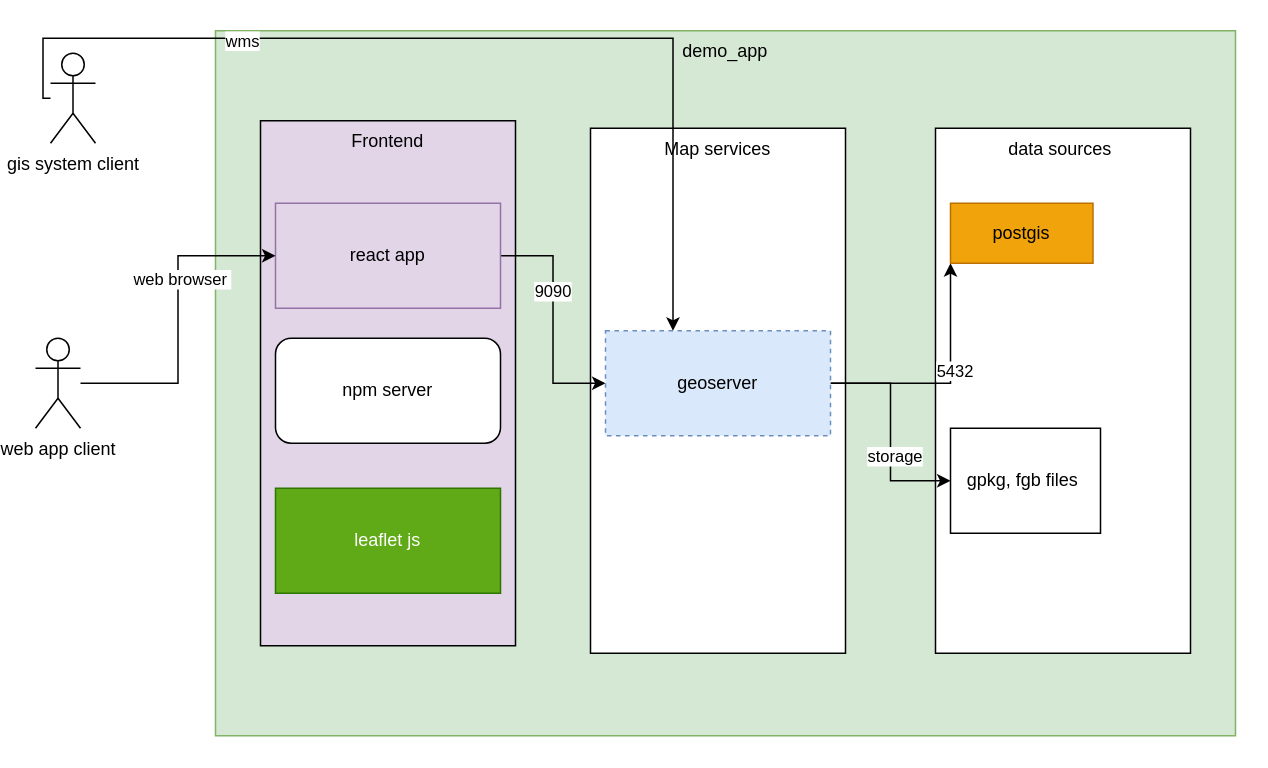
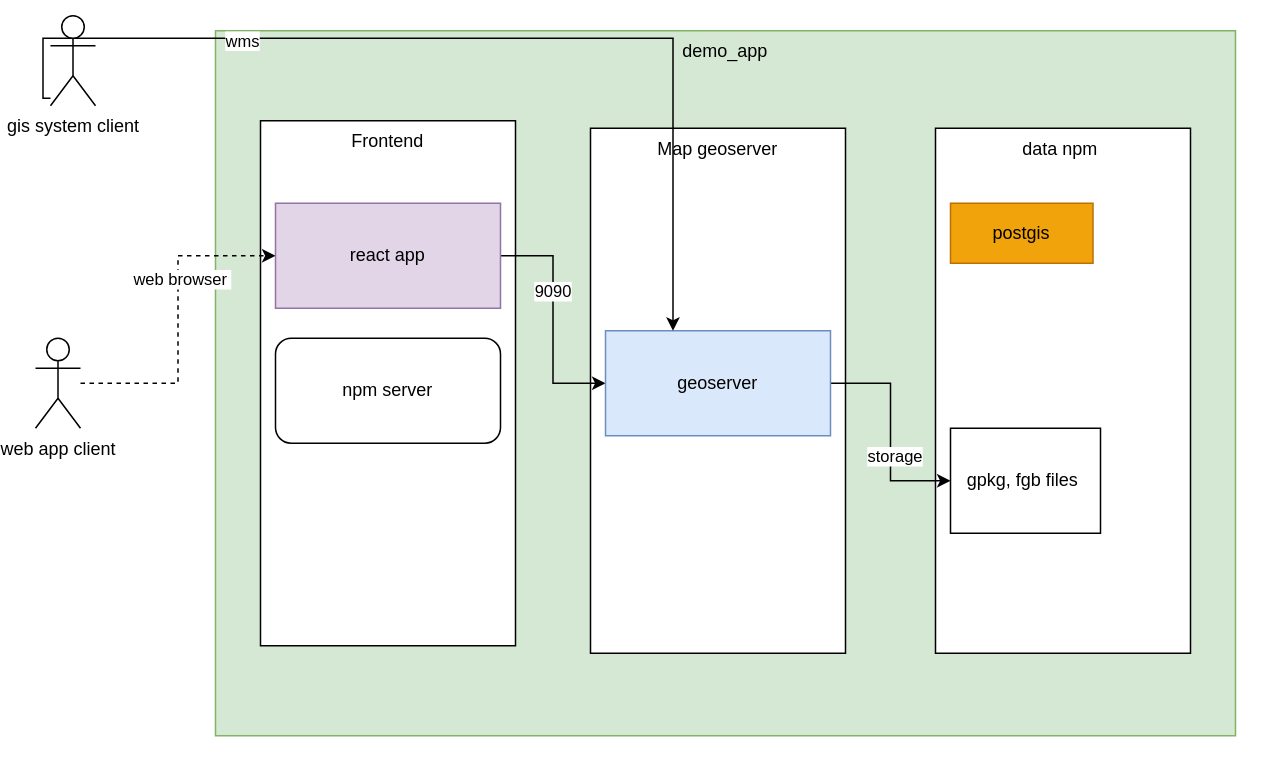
node "gis system client": moved (73, 98) -> (73, 61)
node "Frontend": fillcolor #e1d5e7 -> #ffffff
node "Map services": label "Map services" -> "Map geoserver"
node "data sources": label "data sources" -> "data npm"
edge "geoserver" -> "postgis": removed, label "5432"
edge "web app client" -> "react app": style solid -> dashed
node "geoserver": style dashed -> solid
node "leaflet js": removed
